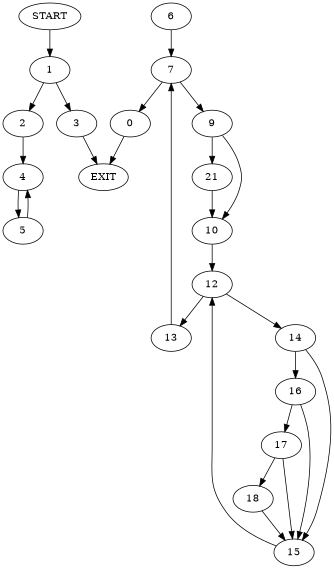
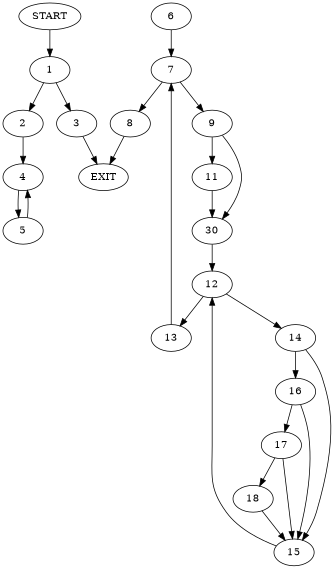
node "0": label "0" -> "8"
node "21": label "21" -> "11"
node "10": label "10" -> "30"
